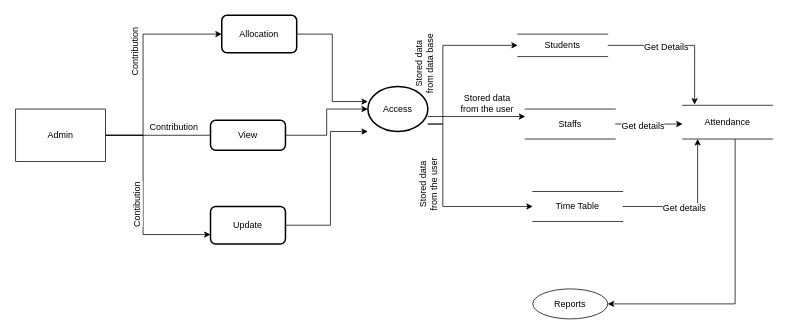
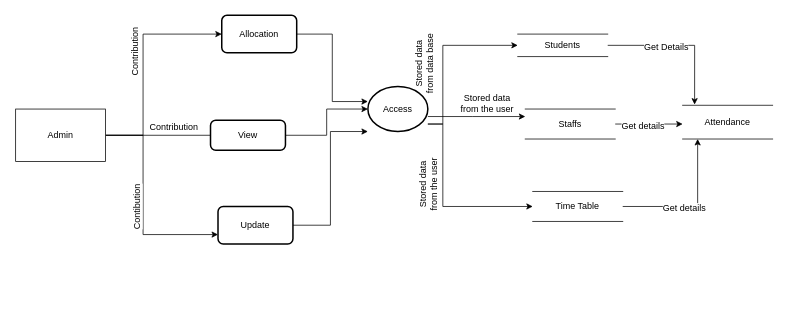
node "Update": moved (248, 225) -> (255, 225)
node "Reports": removed
edge "Attendance" -> "Reports": removed
